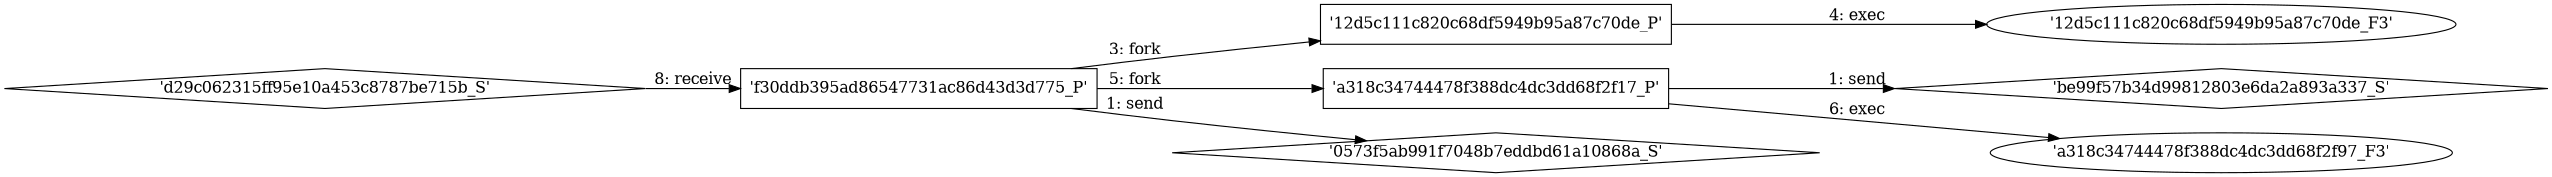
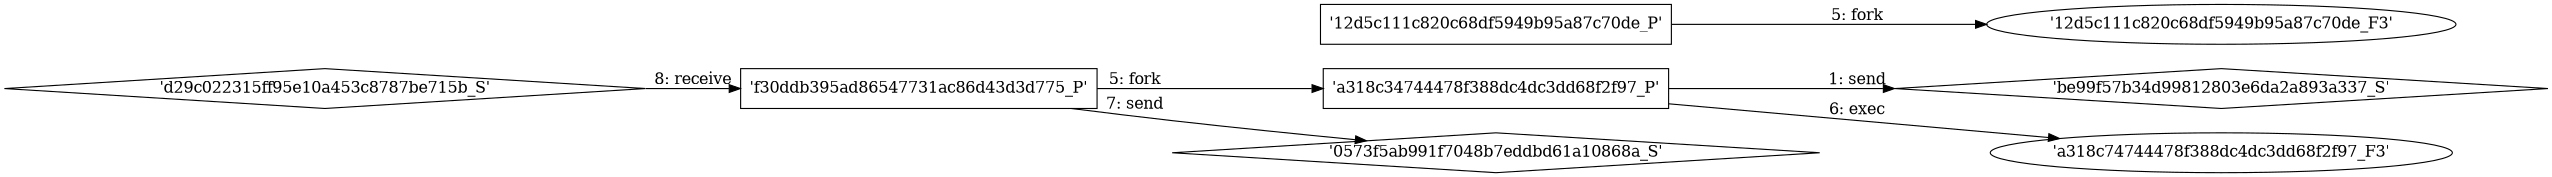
edge "'12d5c111c820c68df5949b95a87c70de_P'" -> "'12d5c111c820c68df5949b95a87c70de_F3'": label "4: exec" -> "5: fork"
edge "'f30ddb395ad86547731ac86d43d3d775_P'" -> "'12d5c111c820c68df5949b95a87c70de_P'": removed, label "3: fork"
node "'d29c062315ff95e10a453c8787be715b_S'": label "'d29c062315ff95e10a453c8787be715b_S'" -> "'d29c022315ff95e10a453c8787be715b_S'"
node "'a318c34744478f388dc4dc3dd68f2f17_P'": label "'a318c34744478f388dc4dc3dd68f2f17_P'" -> "'a318c34744478f388dc4dc3dd68f2f97_P'"
edge "'f30ddb395ad86547731ac86d43d3d775_P'" -> "'0573f5ab991f7048b7eddbd61a10868a_S'": label "1: send" -> "7: send"
node "'a318c34744478f388dc4dc3dd68f2f97_F3'": label "'a318c34744478f388dc4dc3dd68f2f97_F3'" -> "'a318c74744478f388dc4dc3dd68f2f97_F3'"
